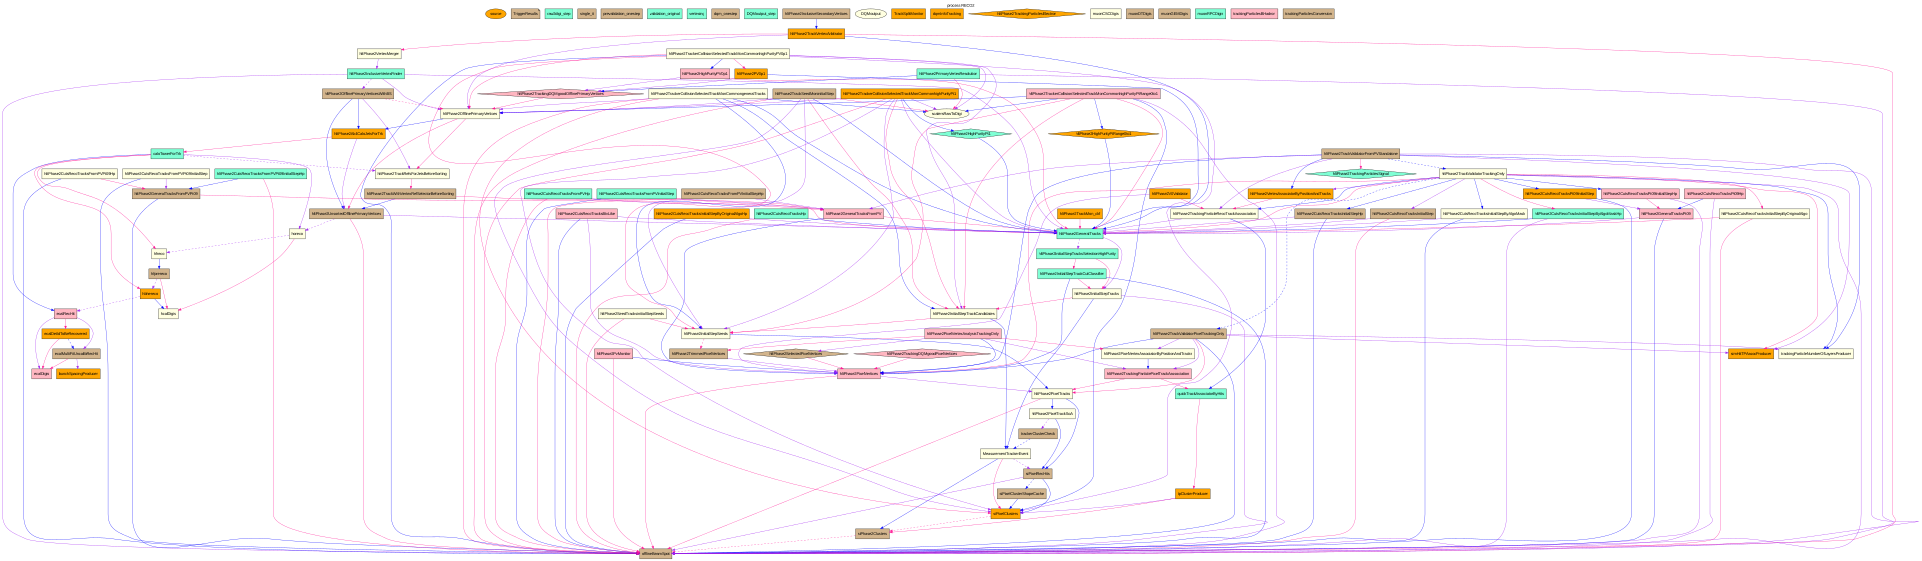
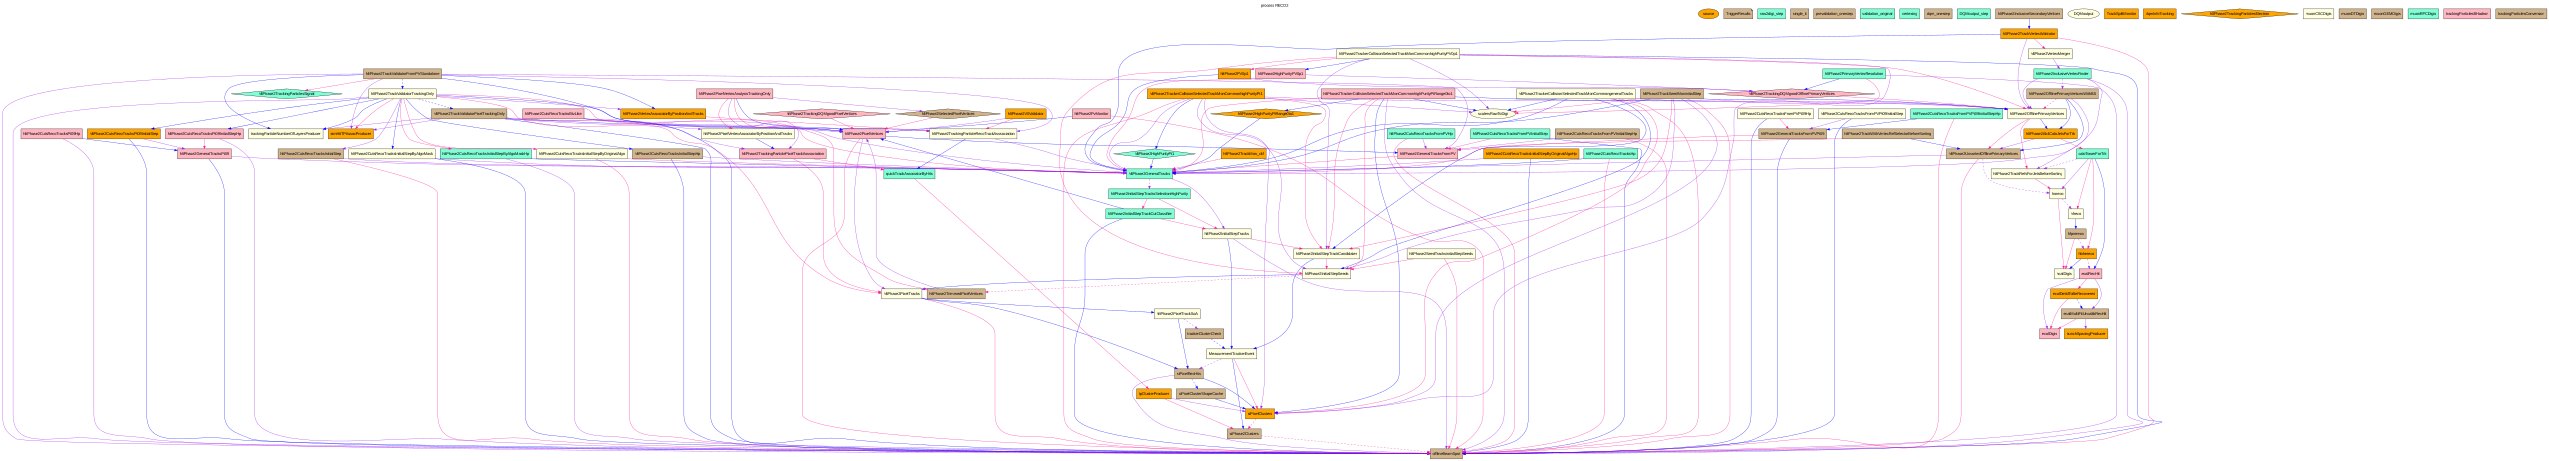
edge "hltPhase2TrackRefsForJetsBeforeSorting" -> "hltPhase2TrackWithVertexRefSelectorBeforeSorting": now "hltPhase2TrackRefsForJetsBeforeSorting" -> "horeco"
edge "hltPhase2GeneralTracksFromPV" -> "hltPhase2PixelVertices": reversed
